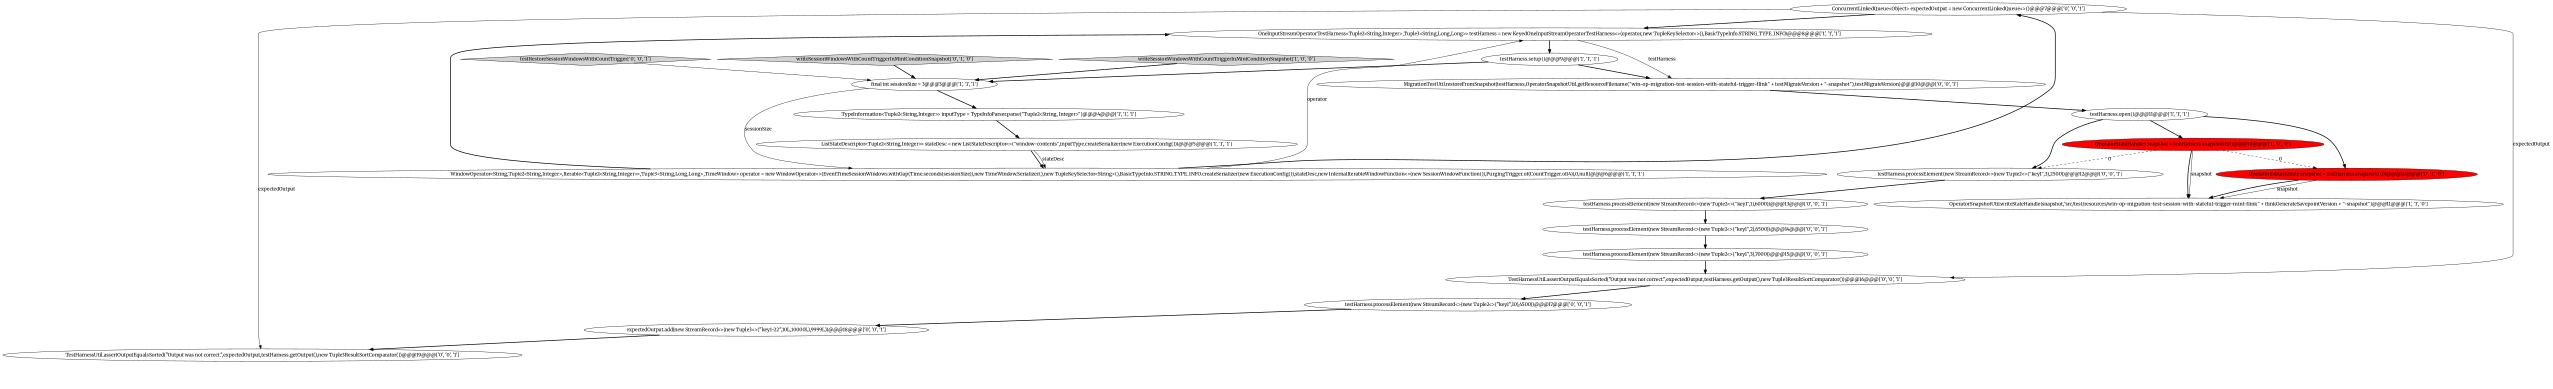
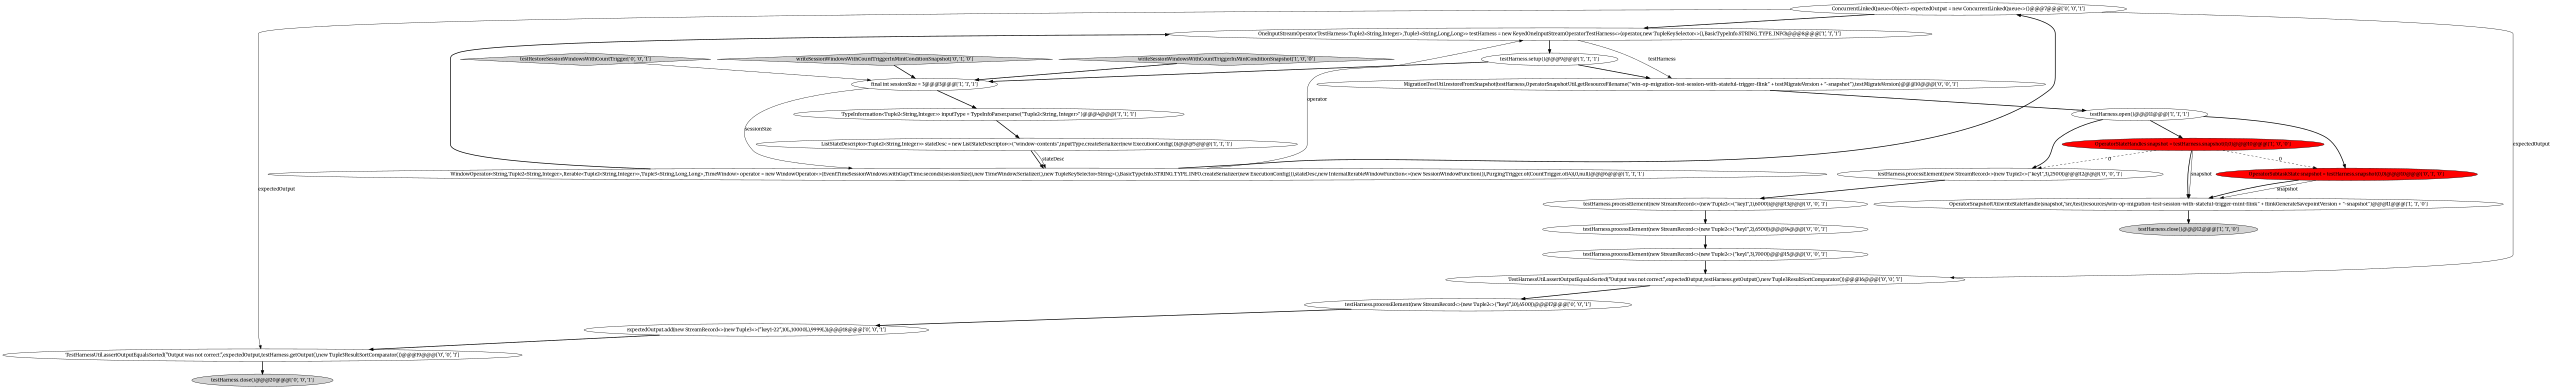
node "testHarness.close()@@@12@@@['1', '1', '0']": added
node "testHarness.close()@@@20@@@['0', '0', '1']": added
